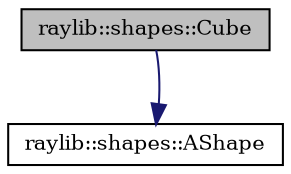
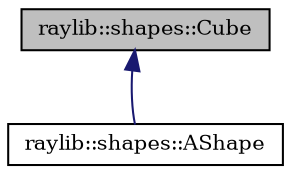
edge "raylib::shapes::Cube" -> "raylib::shapes::AShape": reversed
